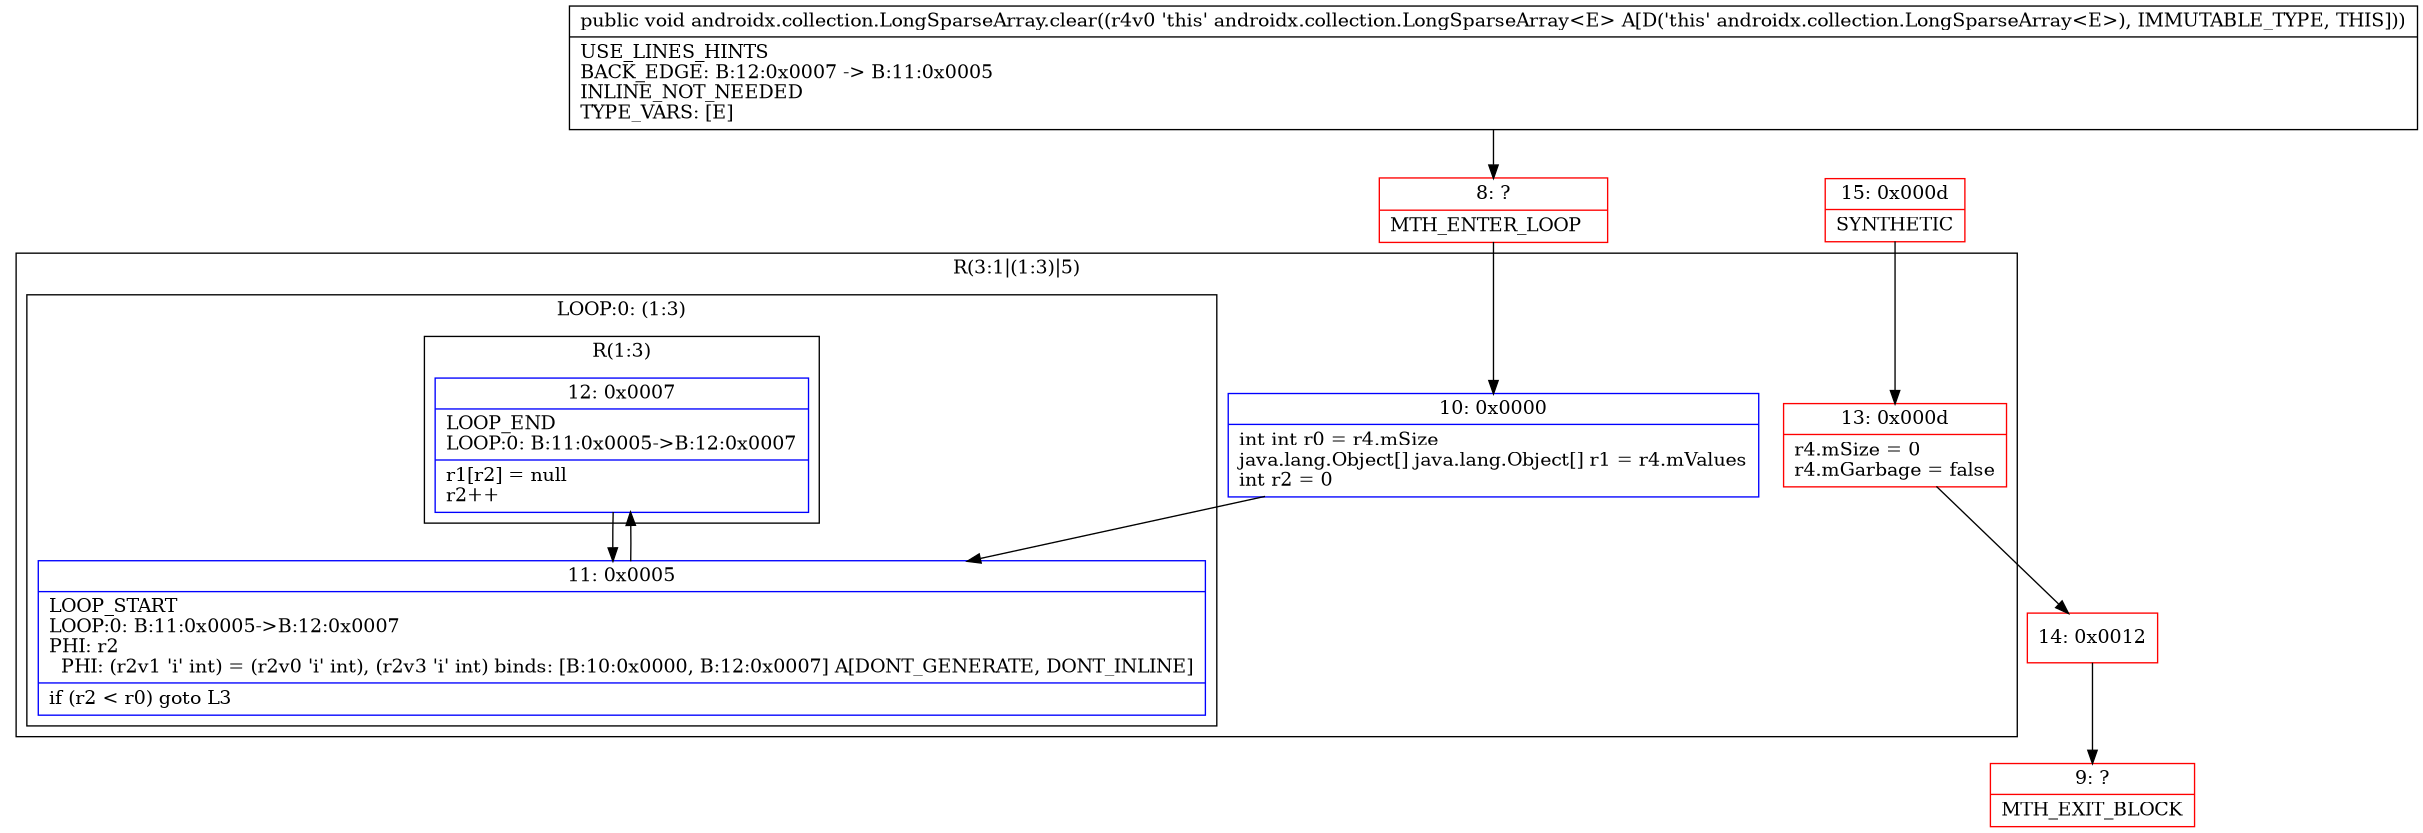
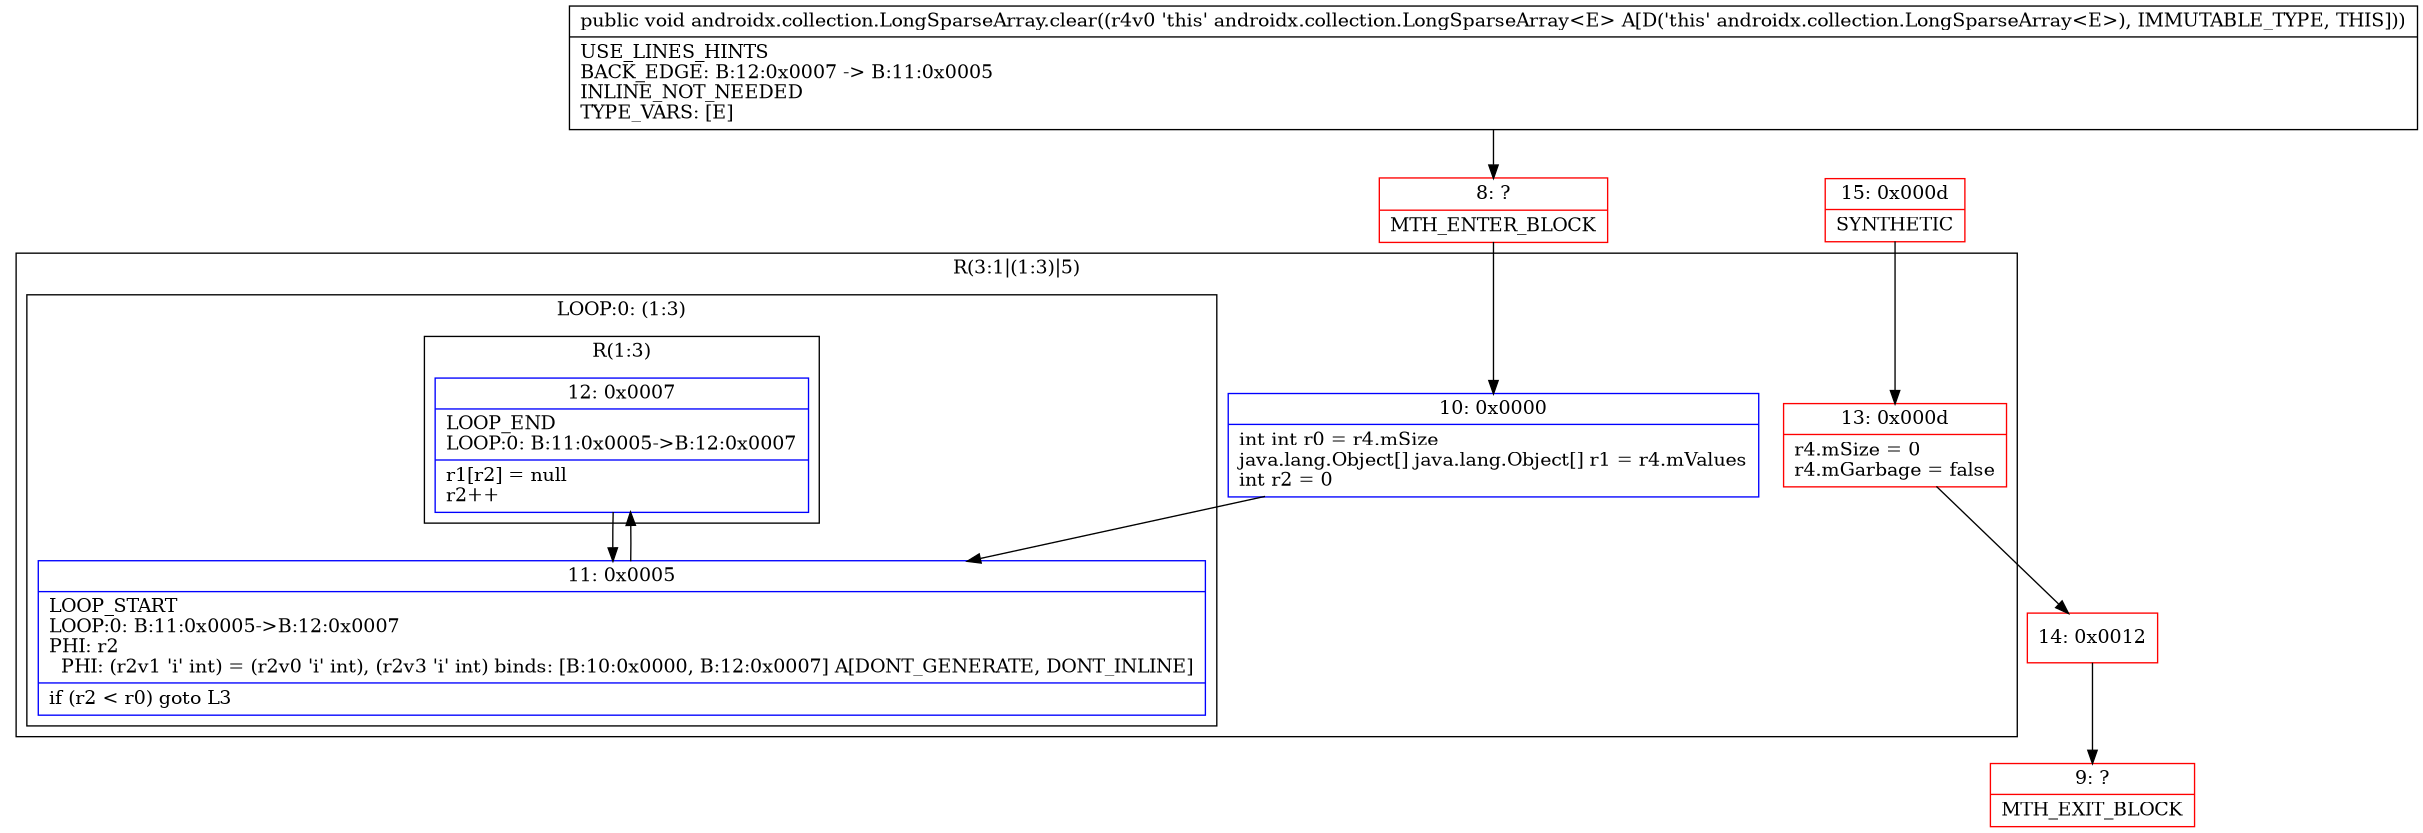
node "8: ?": text "MTH_ENTER_LOOP" -> "MTH_ENTER_BLOCK"
